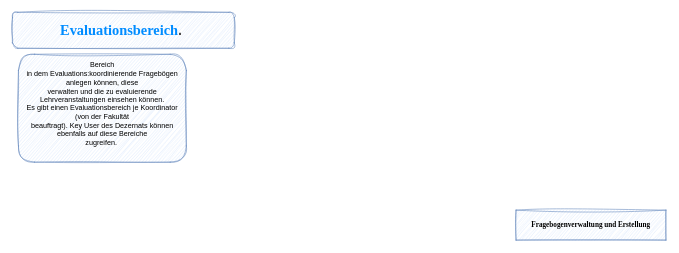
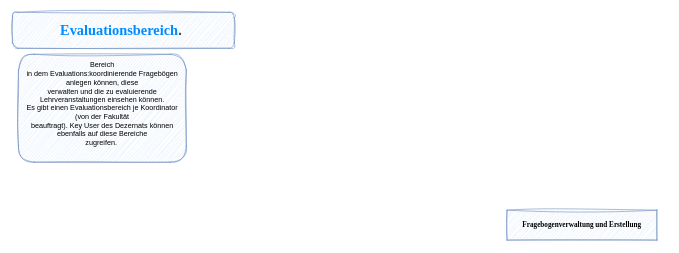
node "Fragebogenverwaltung und Erstellung": moved (591, 225) -> (582, 225)
